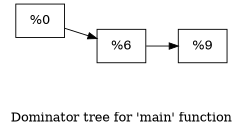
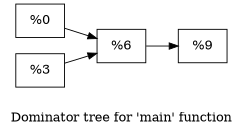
node "%3": added
